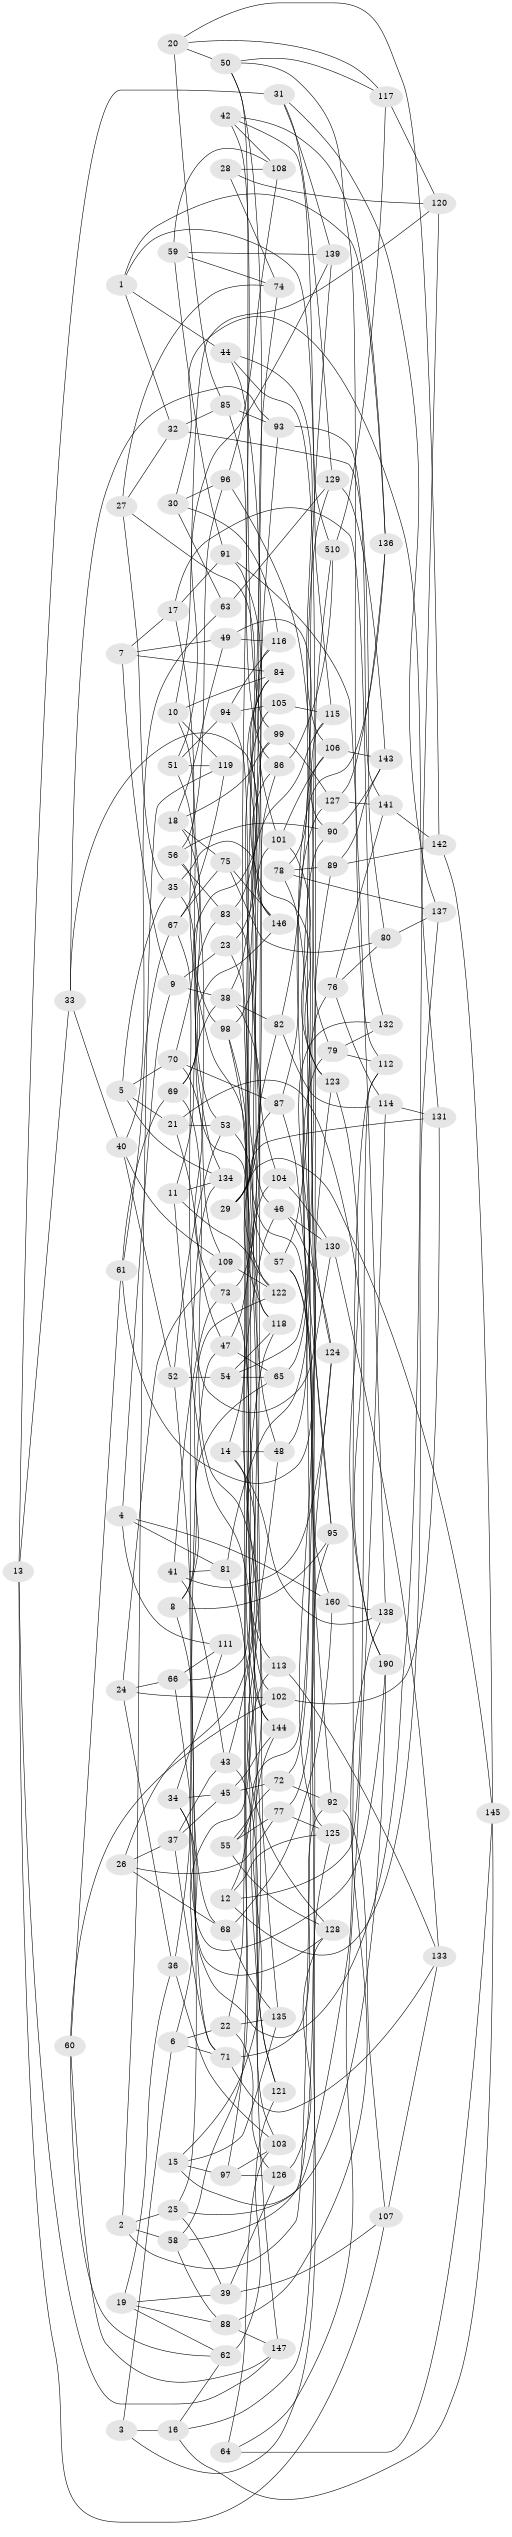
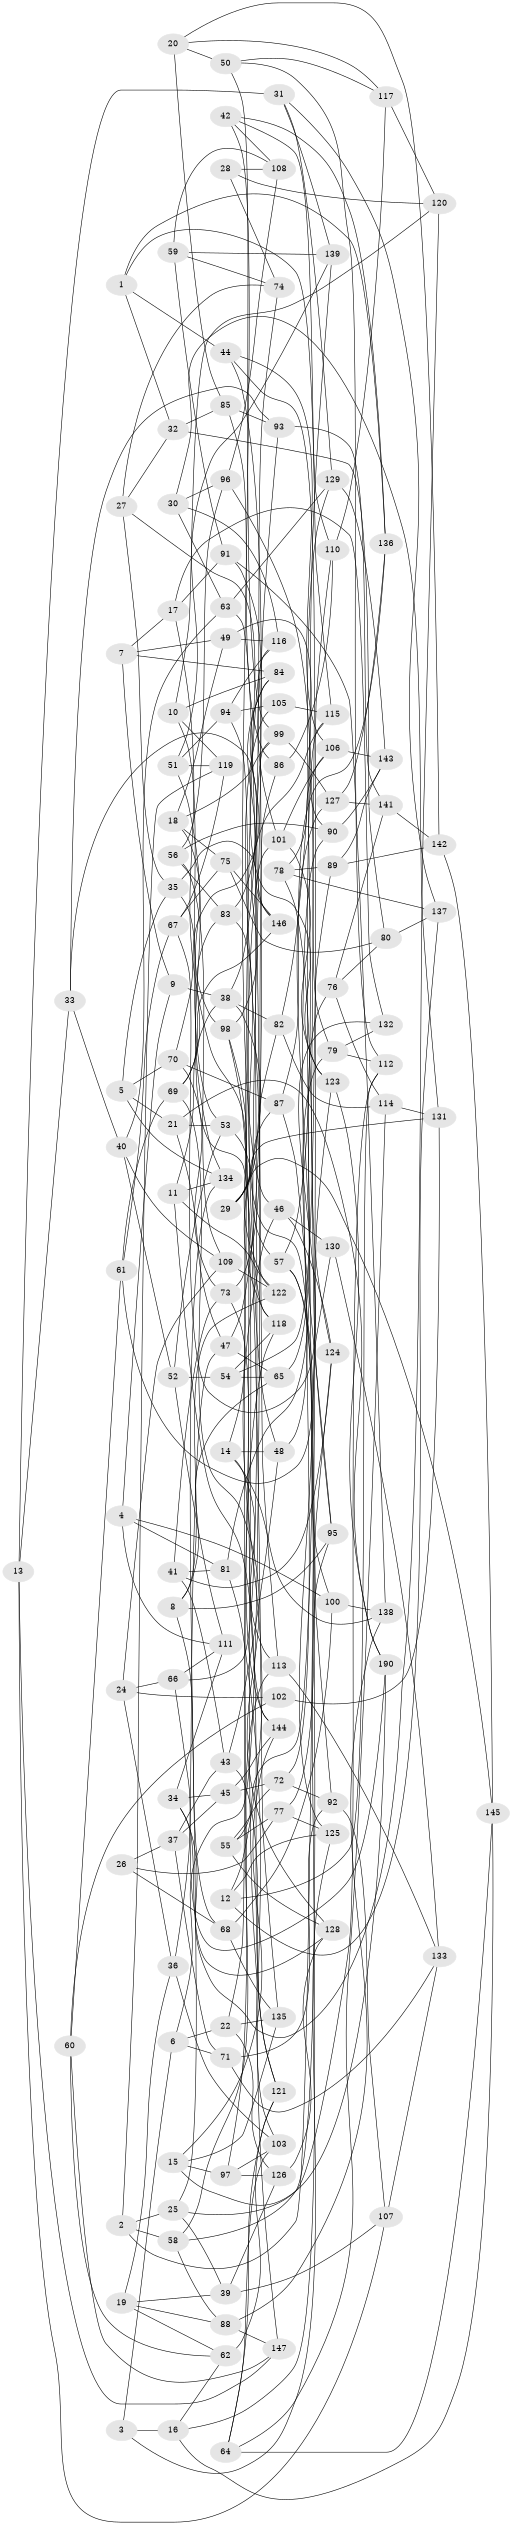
node "510": label "510" -> "110"
node "23": removed
edge "63" -- "113": added
node "104": removed
node "160": label "160" -> "100"
edge "52" -- "71": now "52" -- "111"
edge "121" -- "64": added
